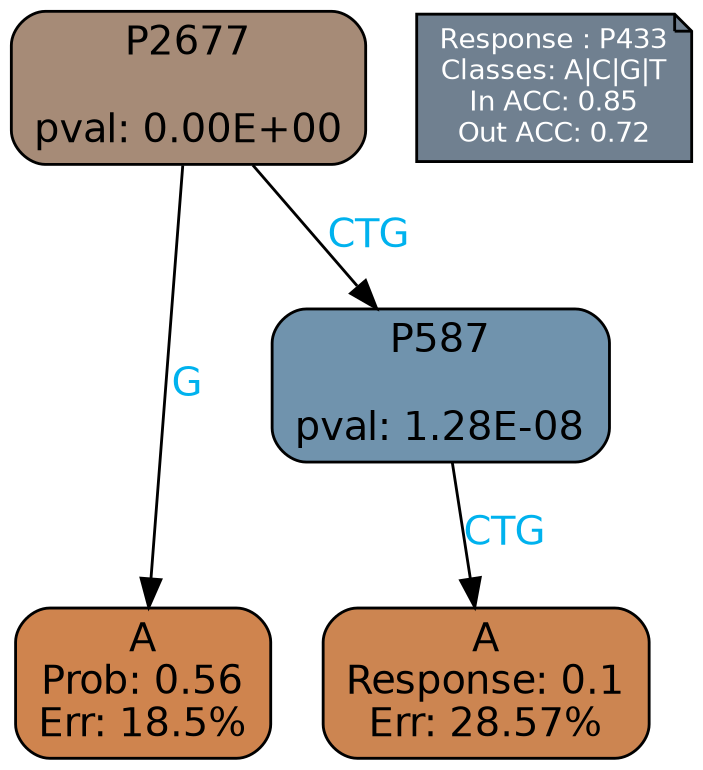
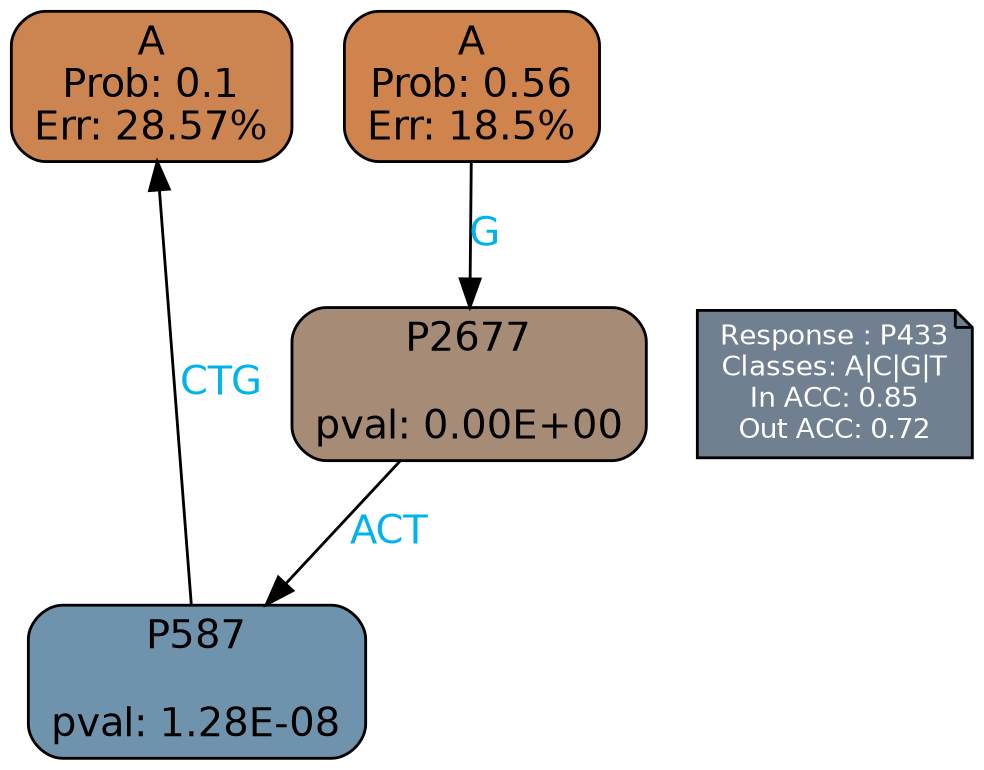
edge "P2677 pval: 0.00E+00" -> "P587 pval: 1.28E-08": label "CTG" -> "ACT"
edge "P2677 pval: 0.00E+00" -> "A Prob: 0.56 Err: 18.5%": reversed
node "A Response: 0.1 Err: 28.57%": label "A Response: 0.1 Err: 28.57%" -> "A Prob: 0.1 Err: 28.57%"
